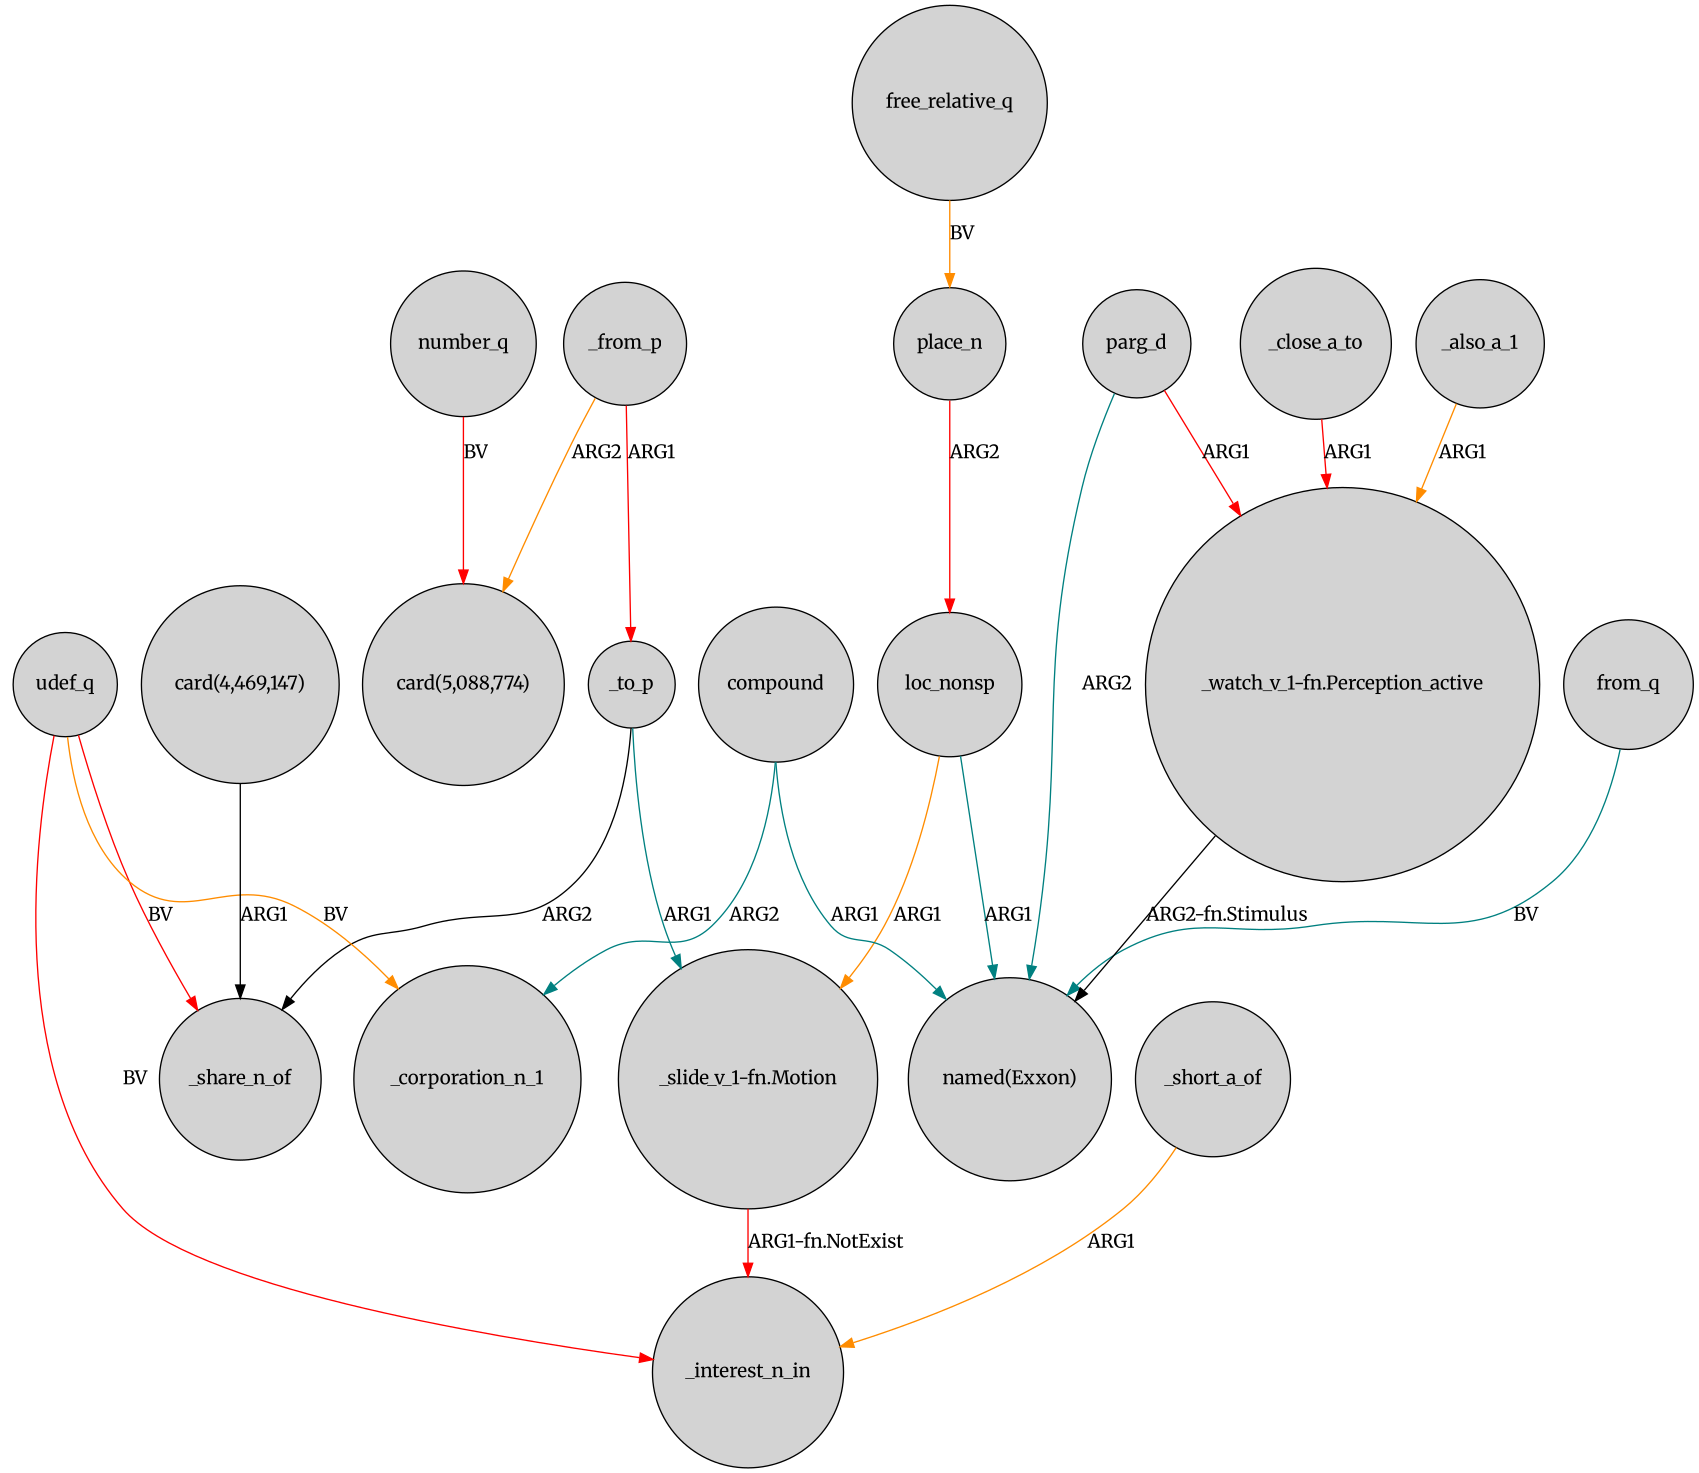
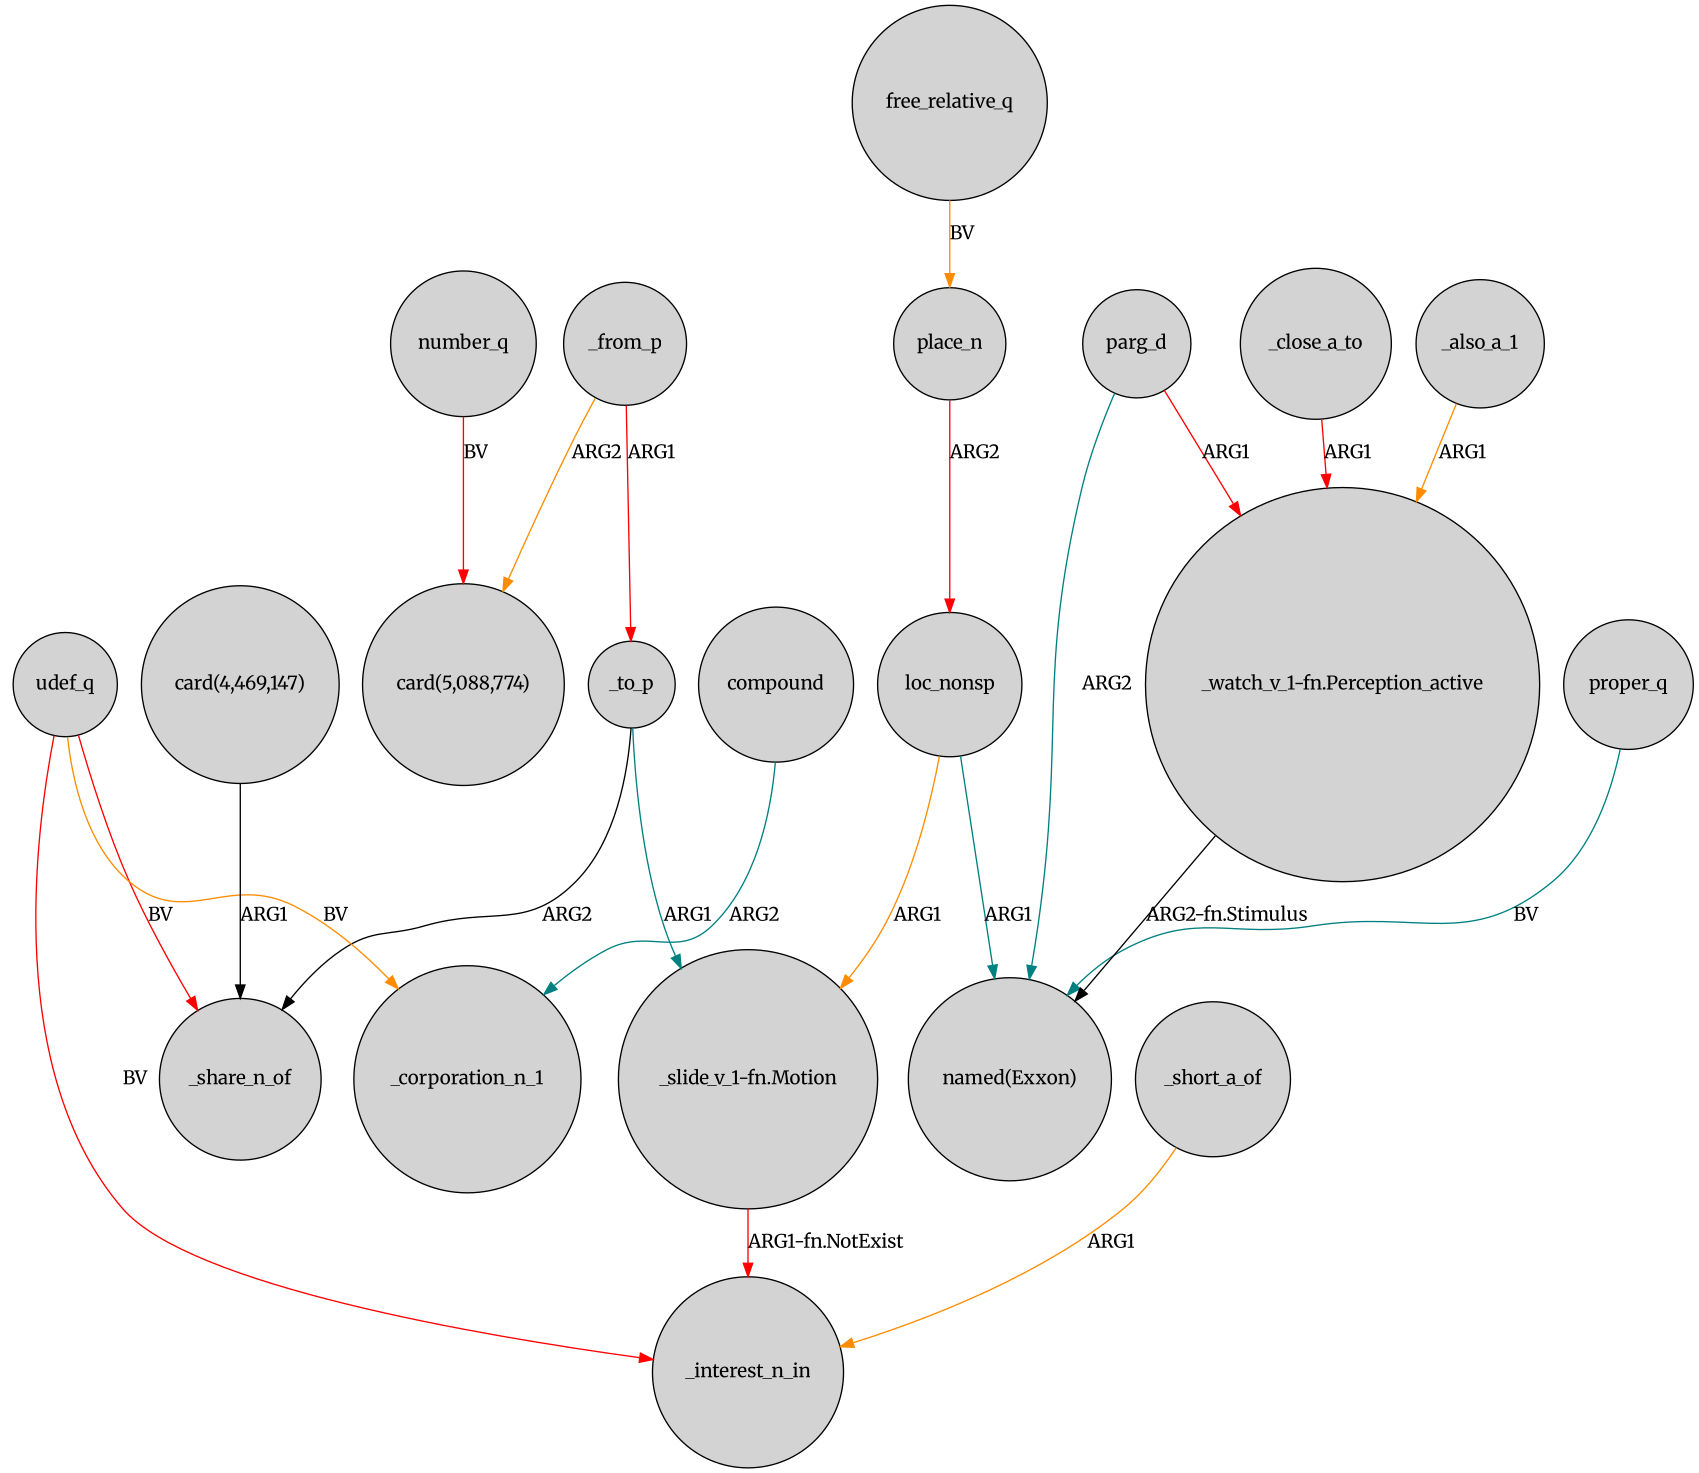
node "from_q": label "from_q" -> "proper_q"
edge "compound" -> "named(Exxon)": removed, label "ARG1"
